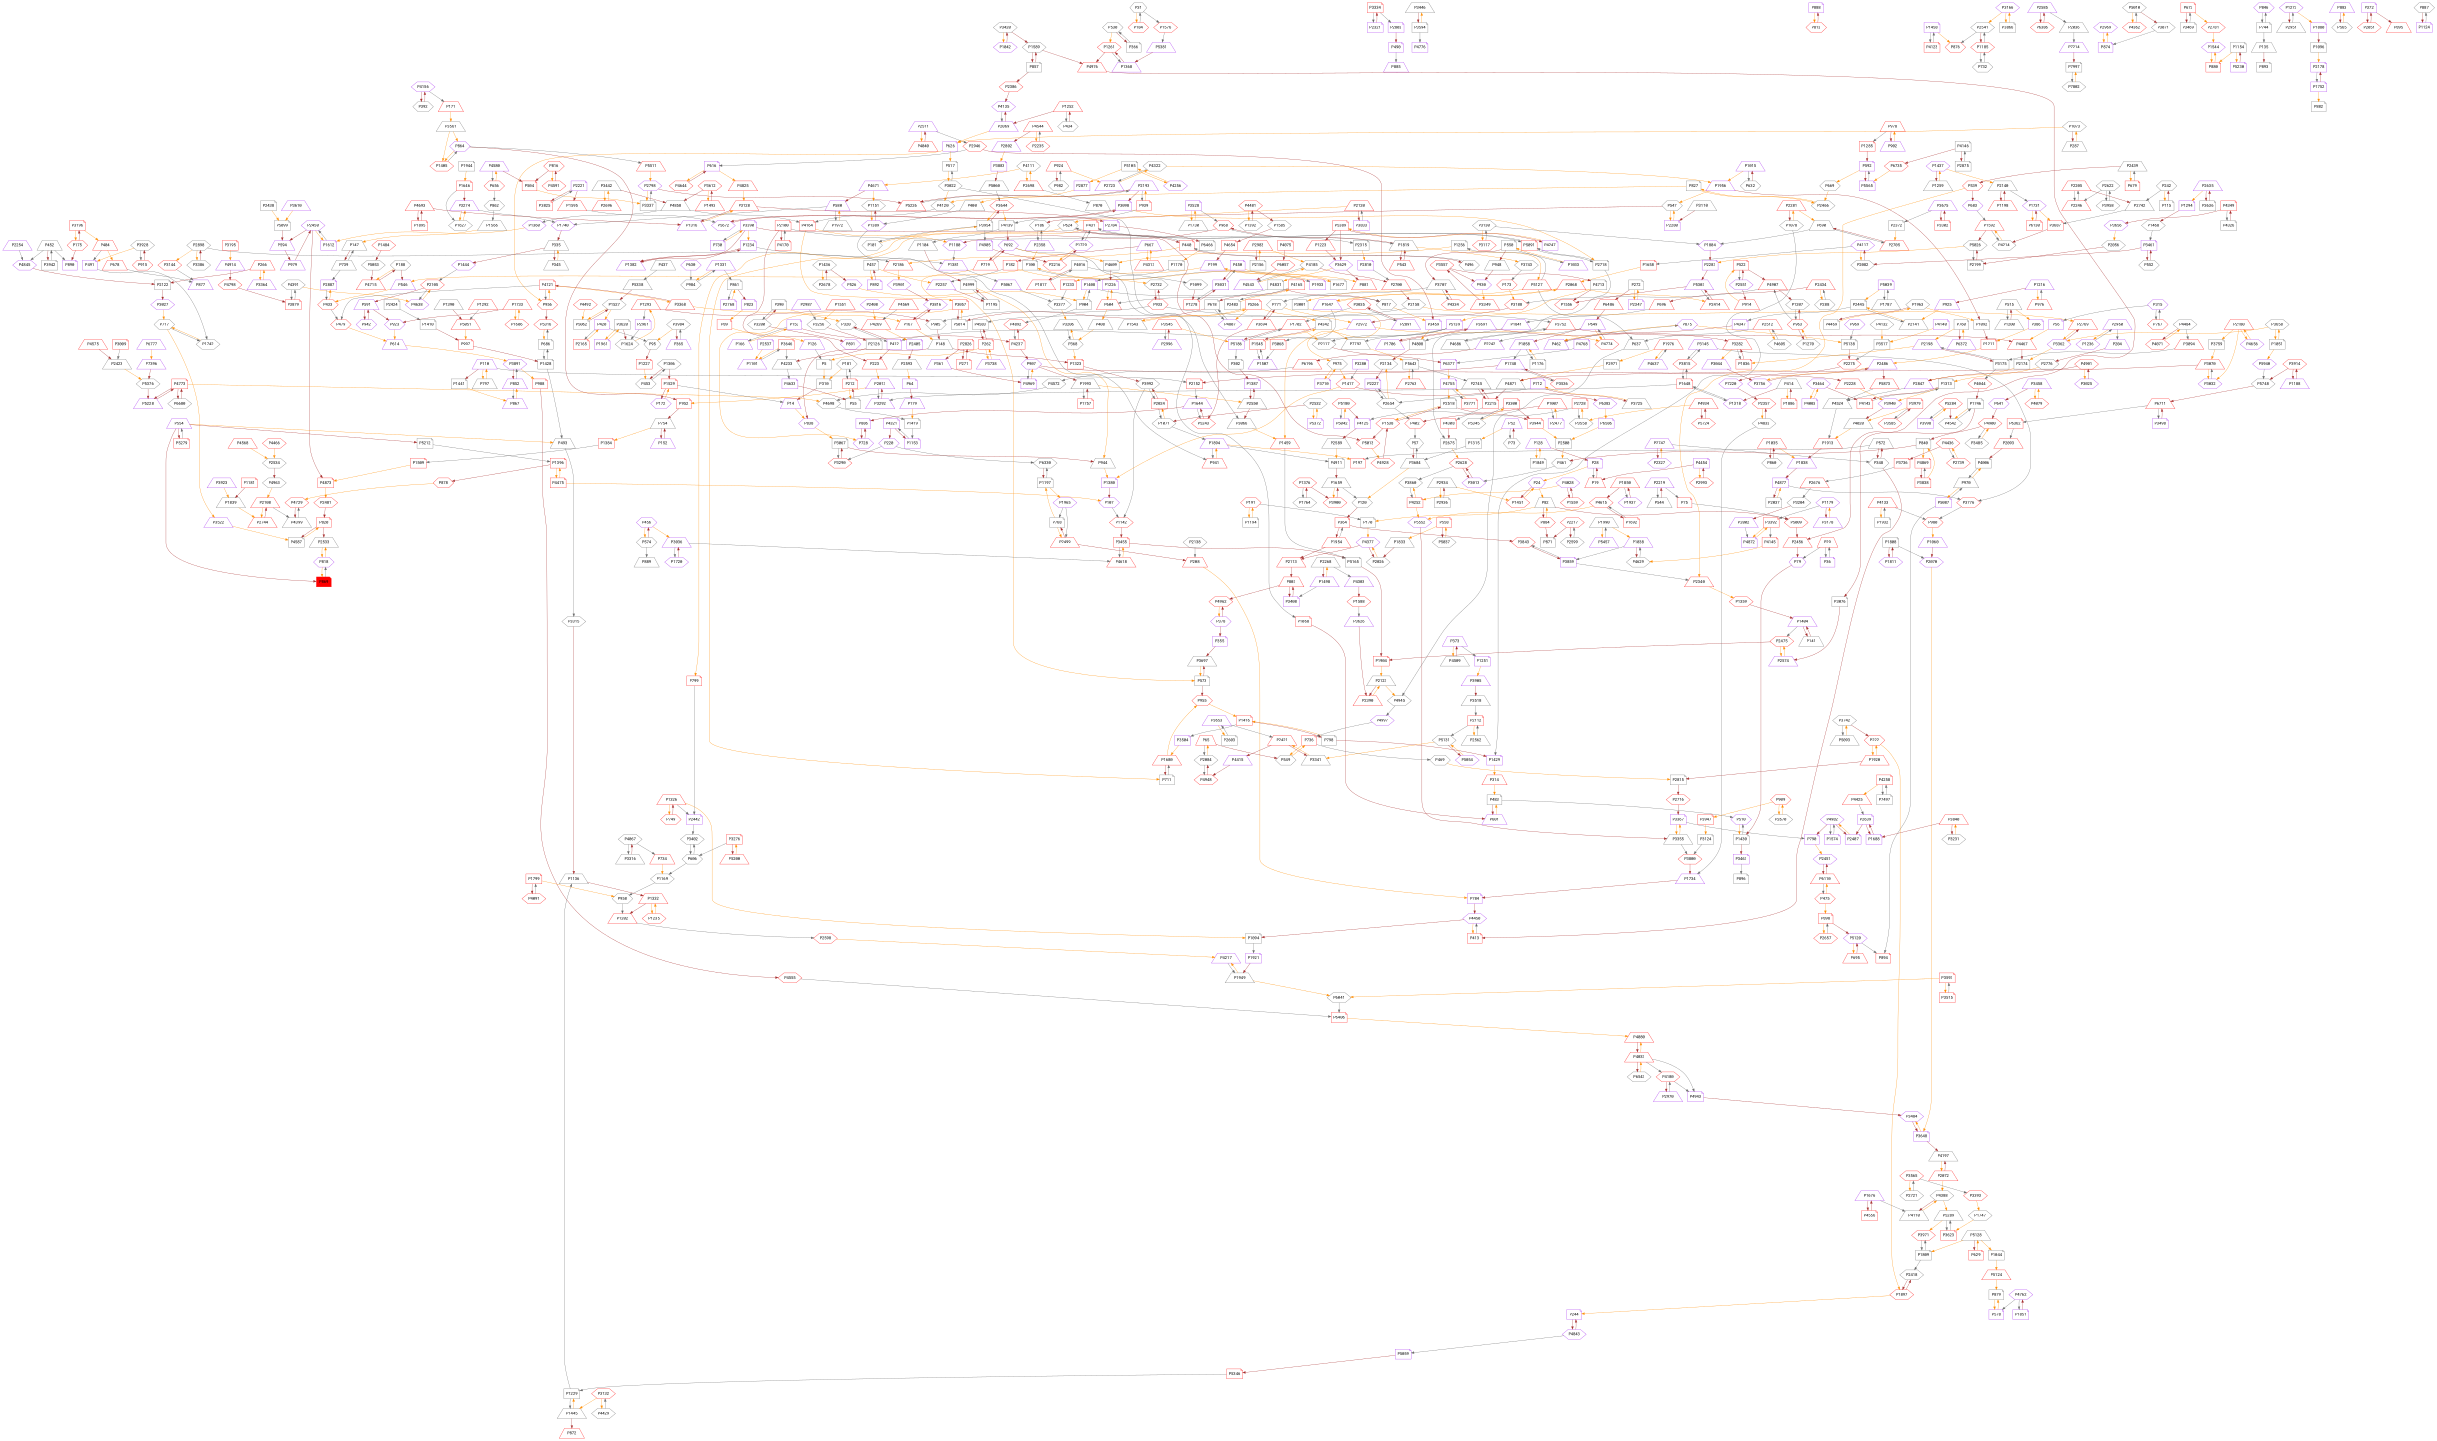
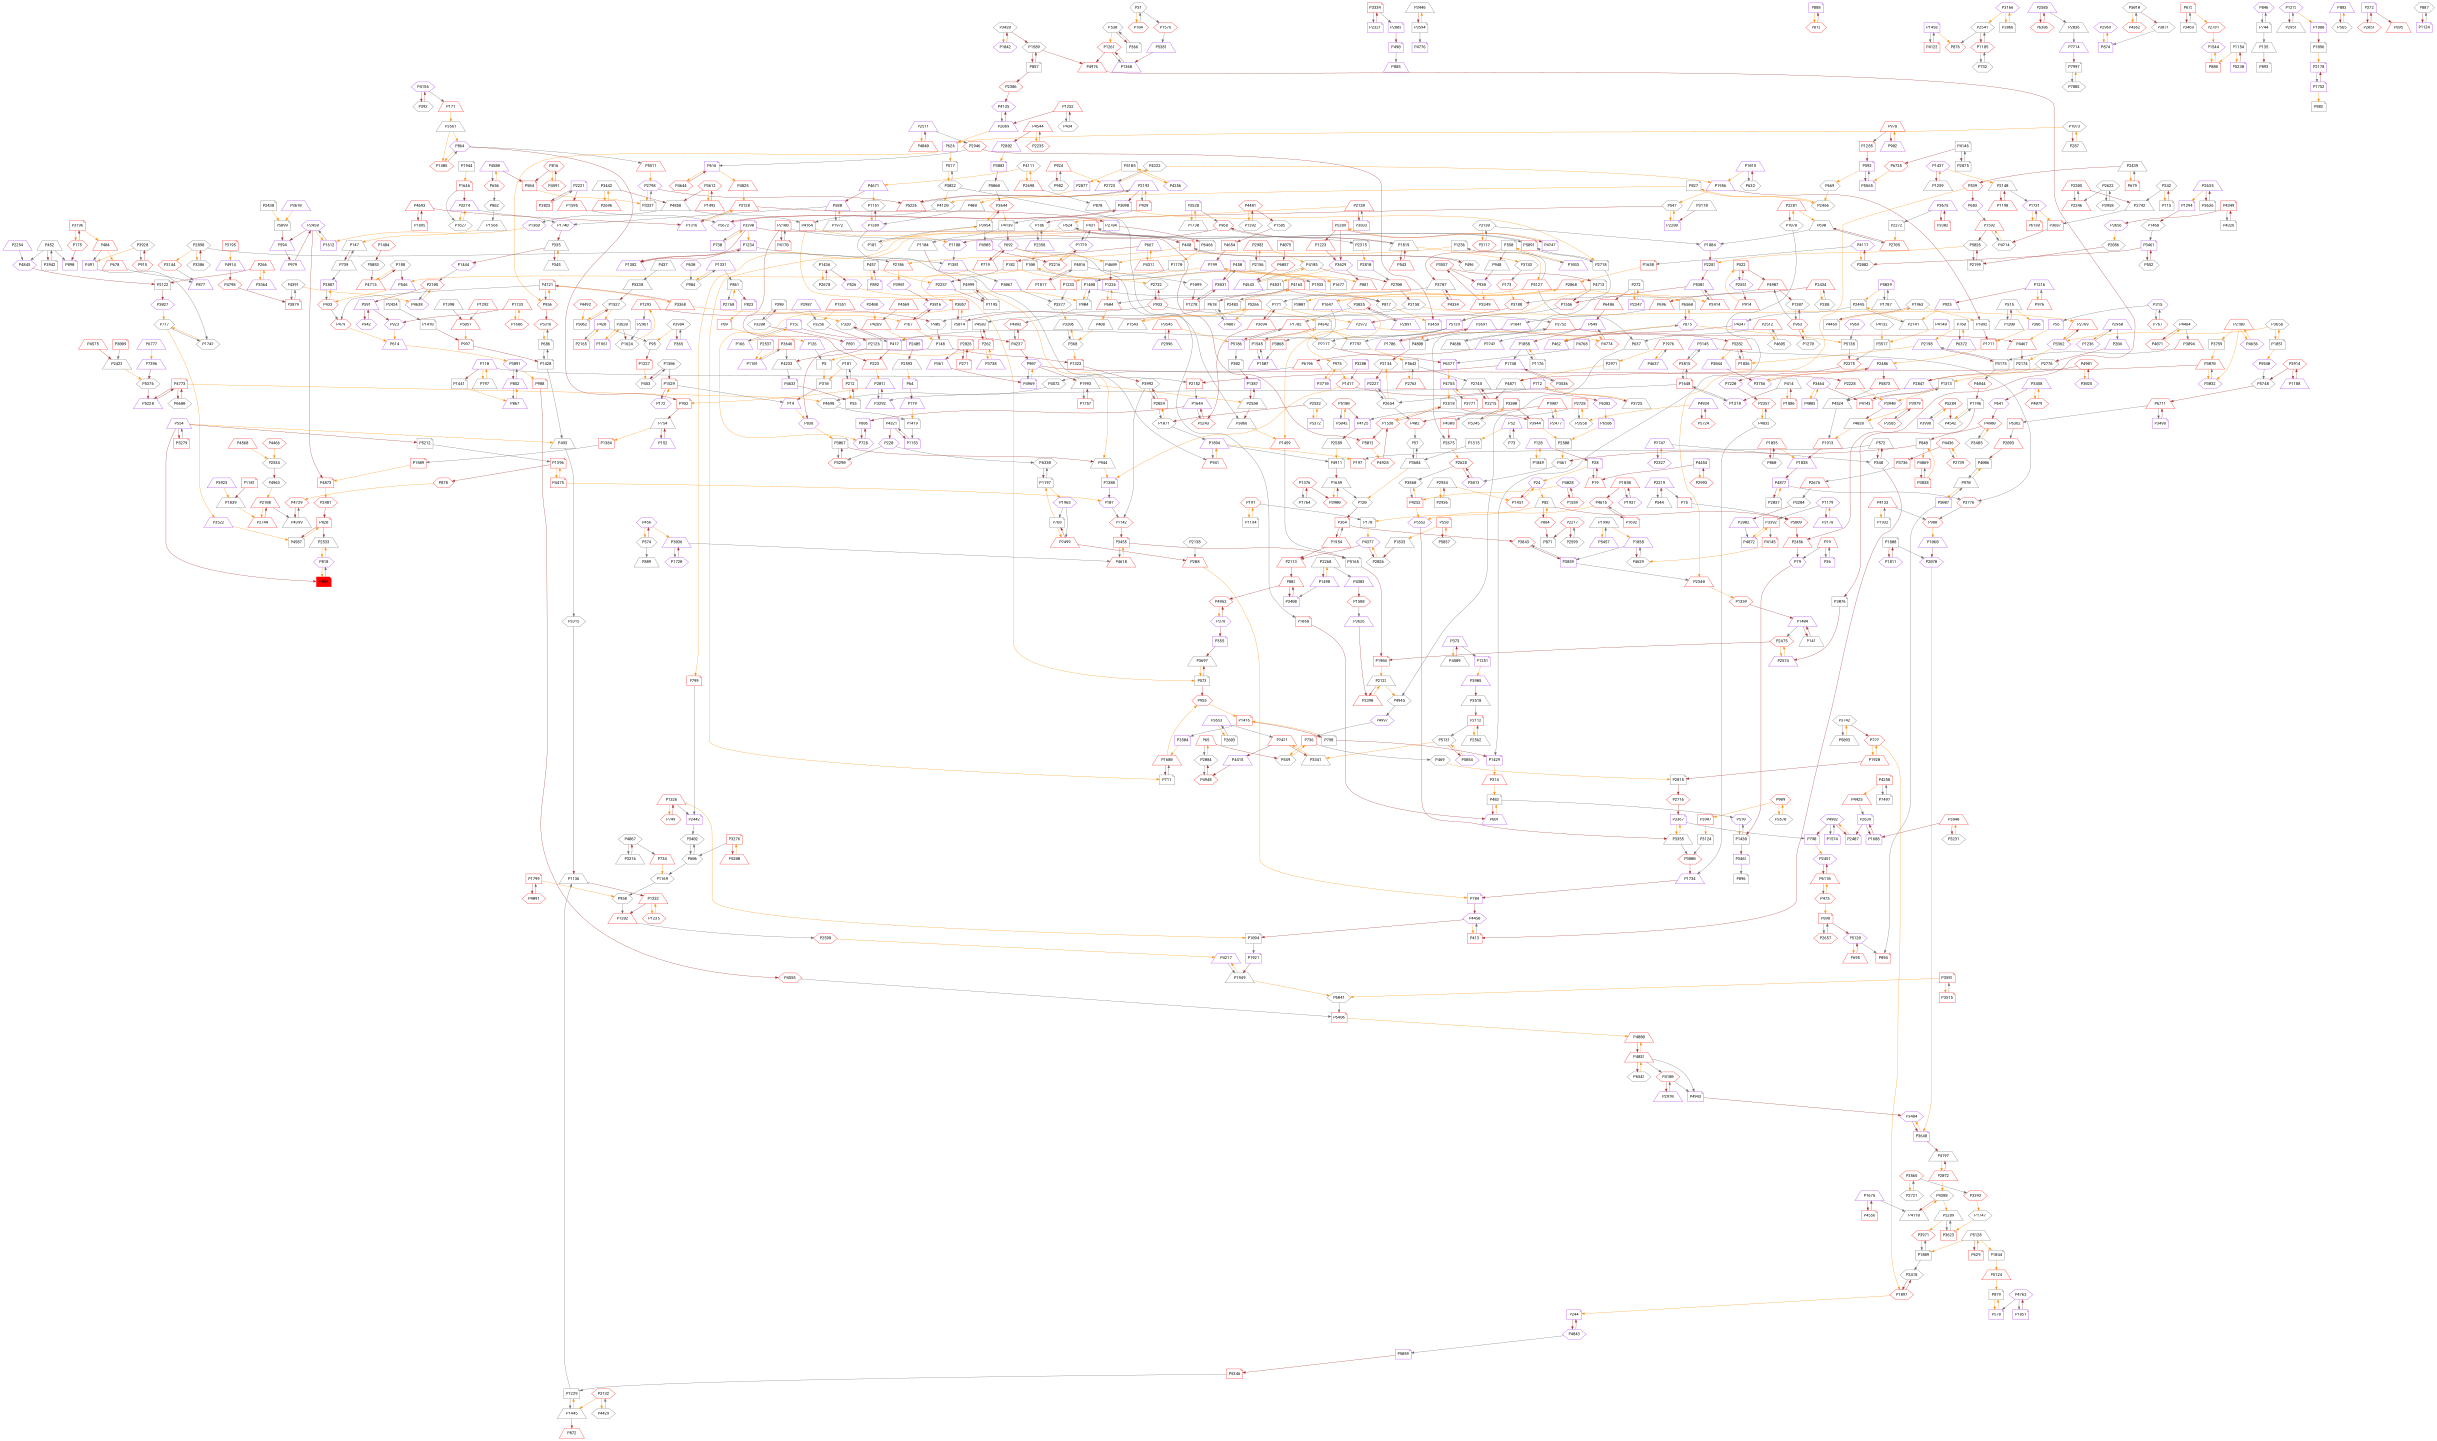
node "P6560": added
edge "P1556" -> "P5139": added
node "P4934": color red -> purple
edge "P898" -> "P2657": color darkorange -> gray40
